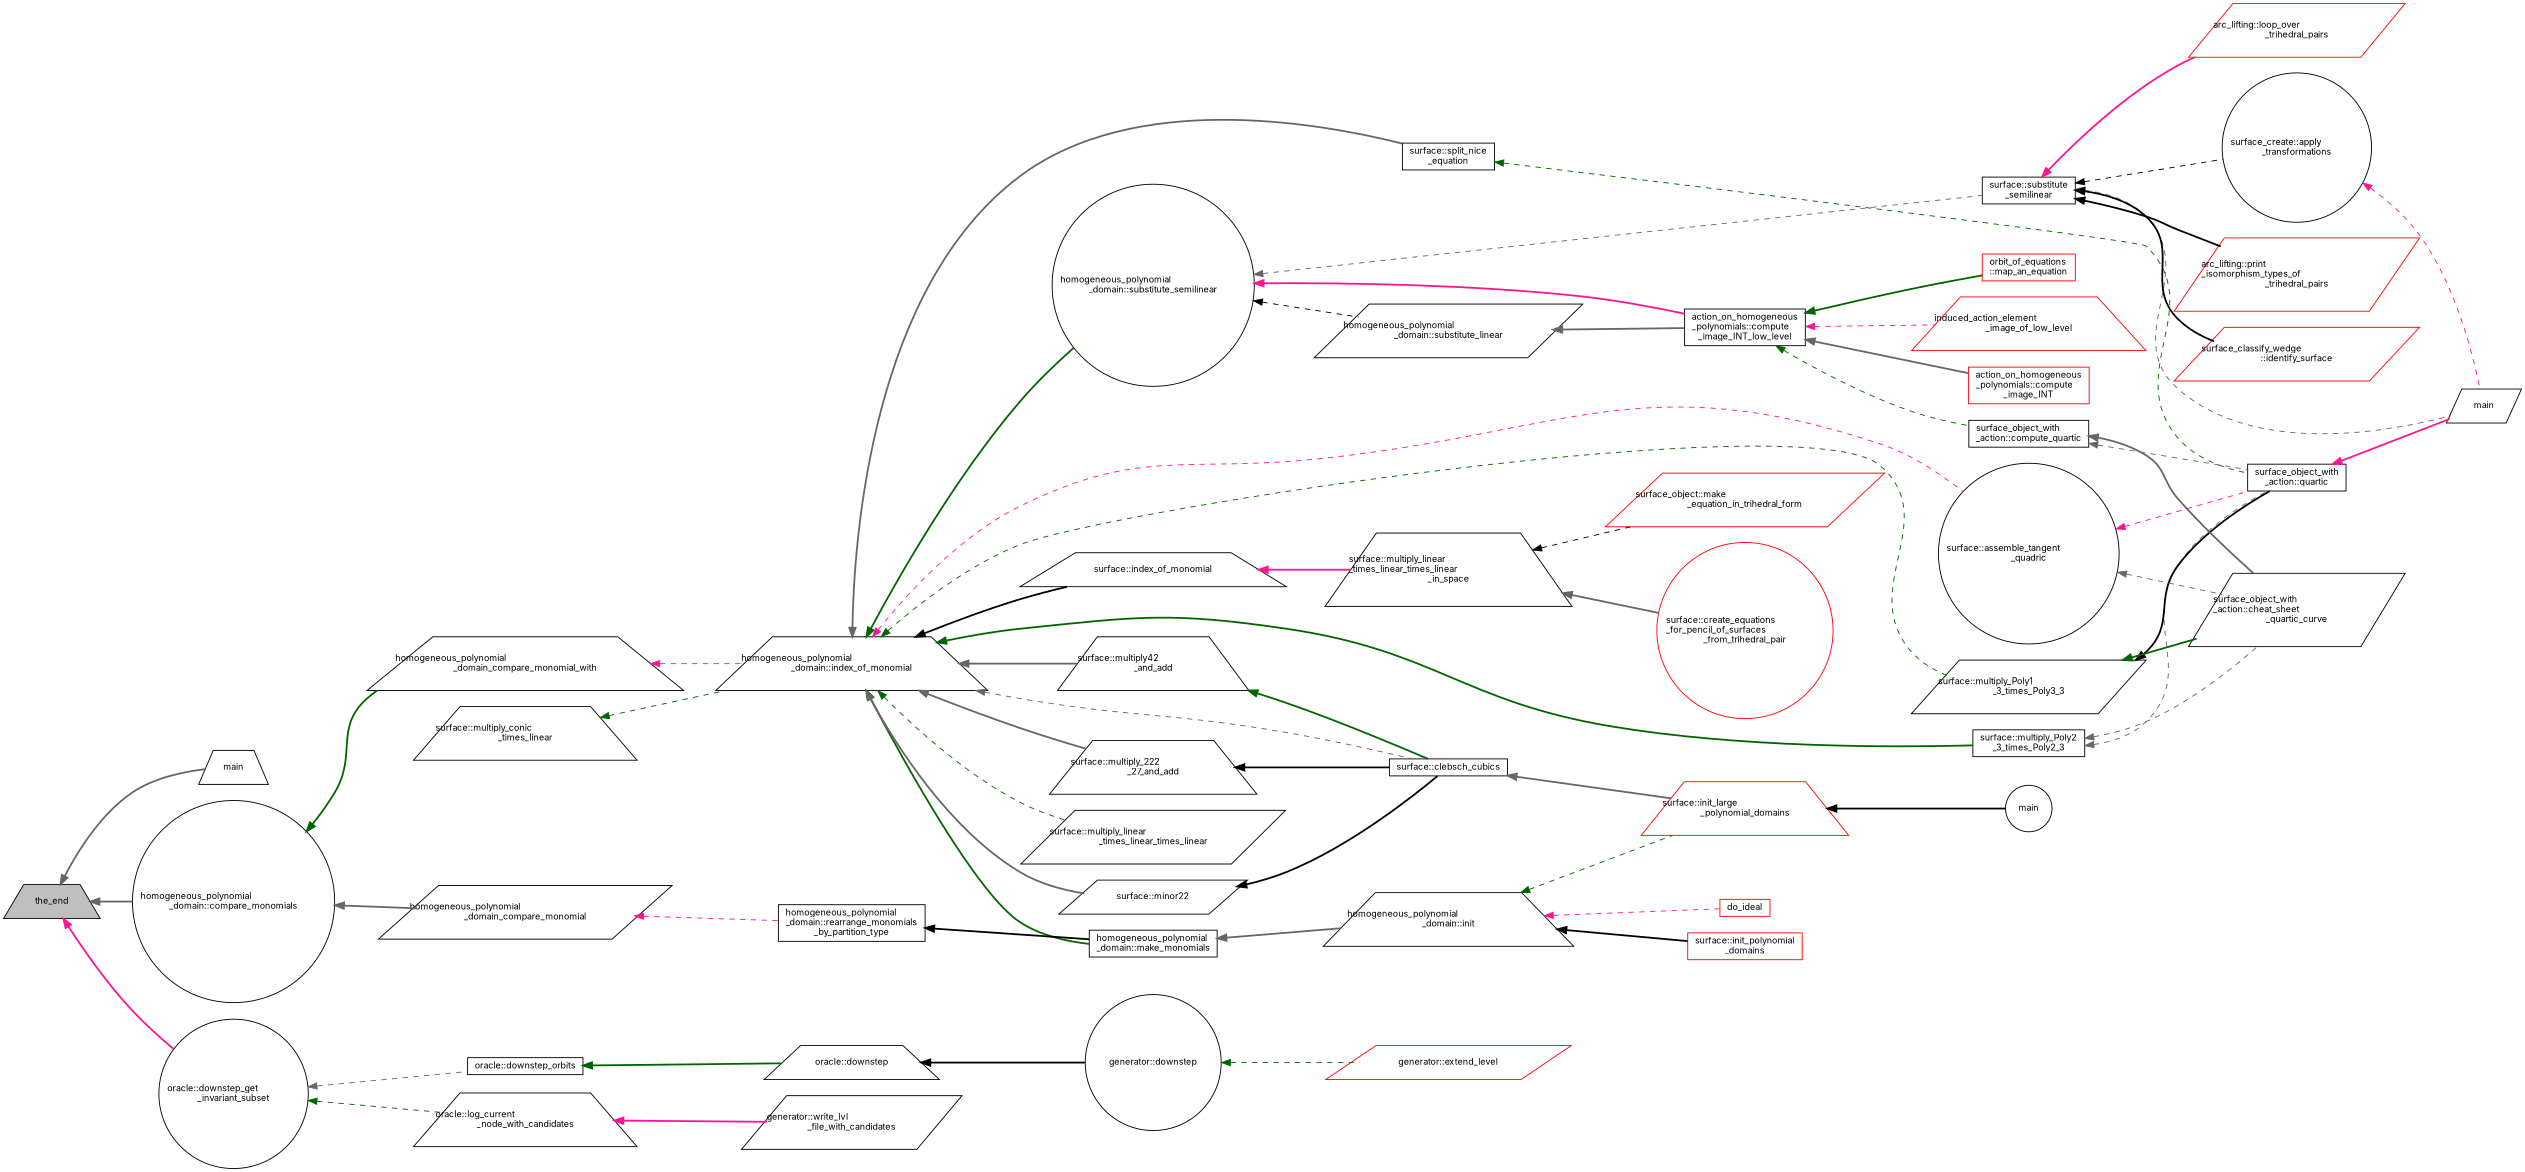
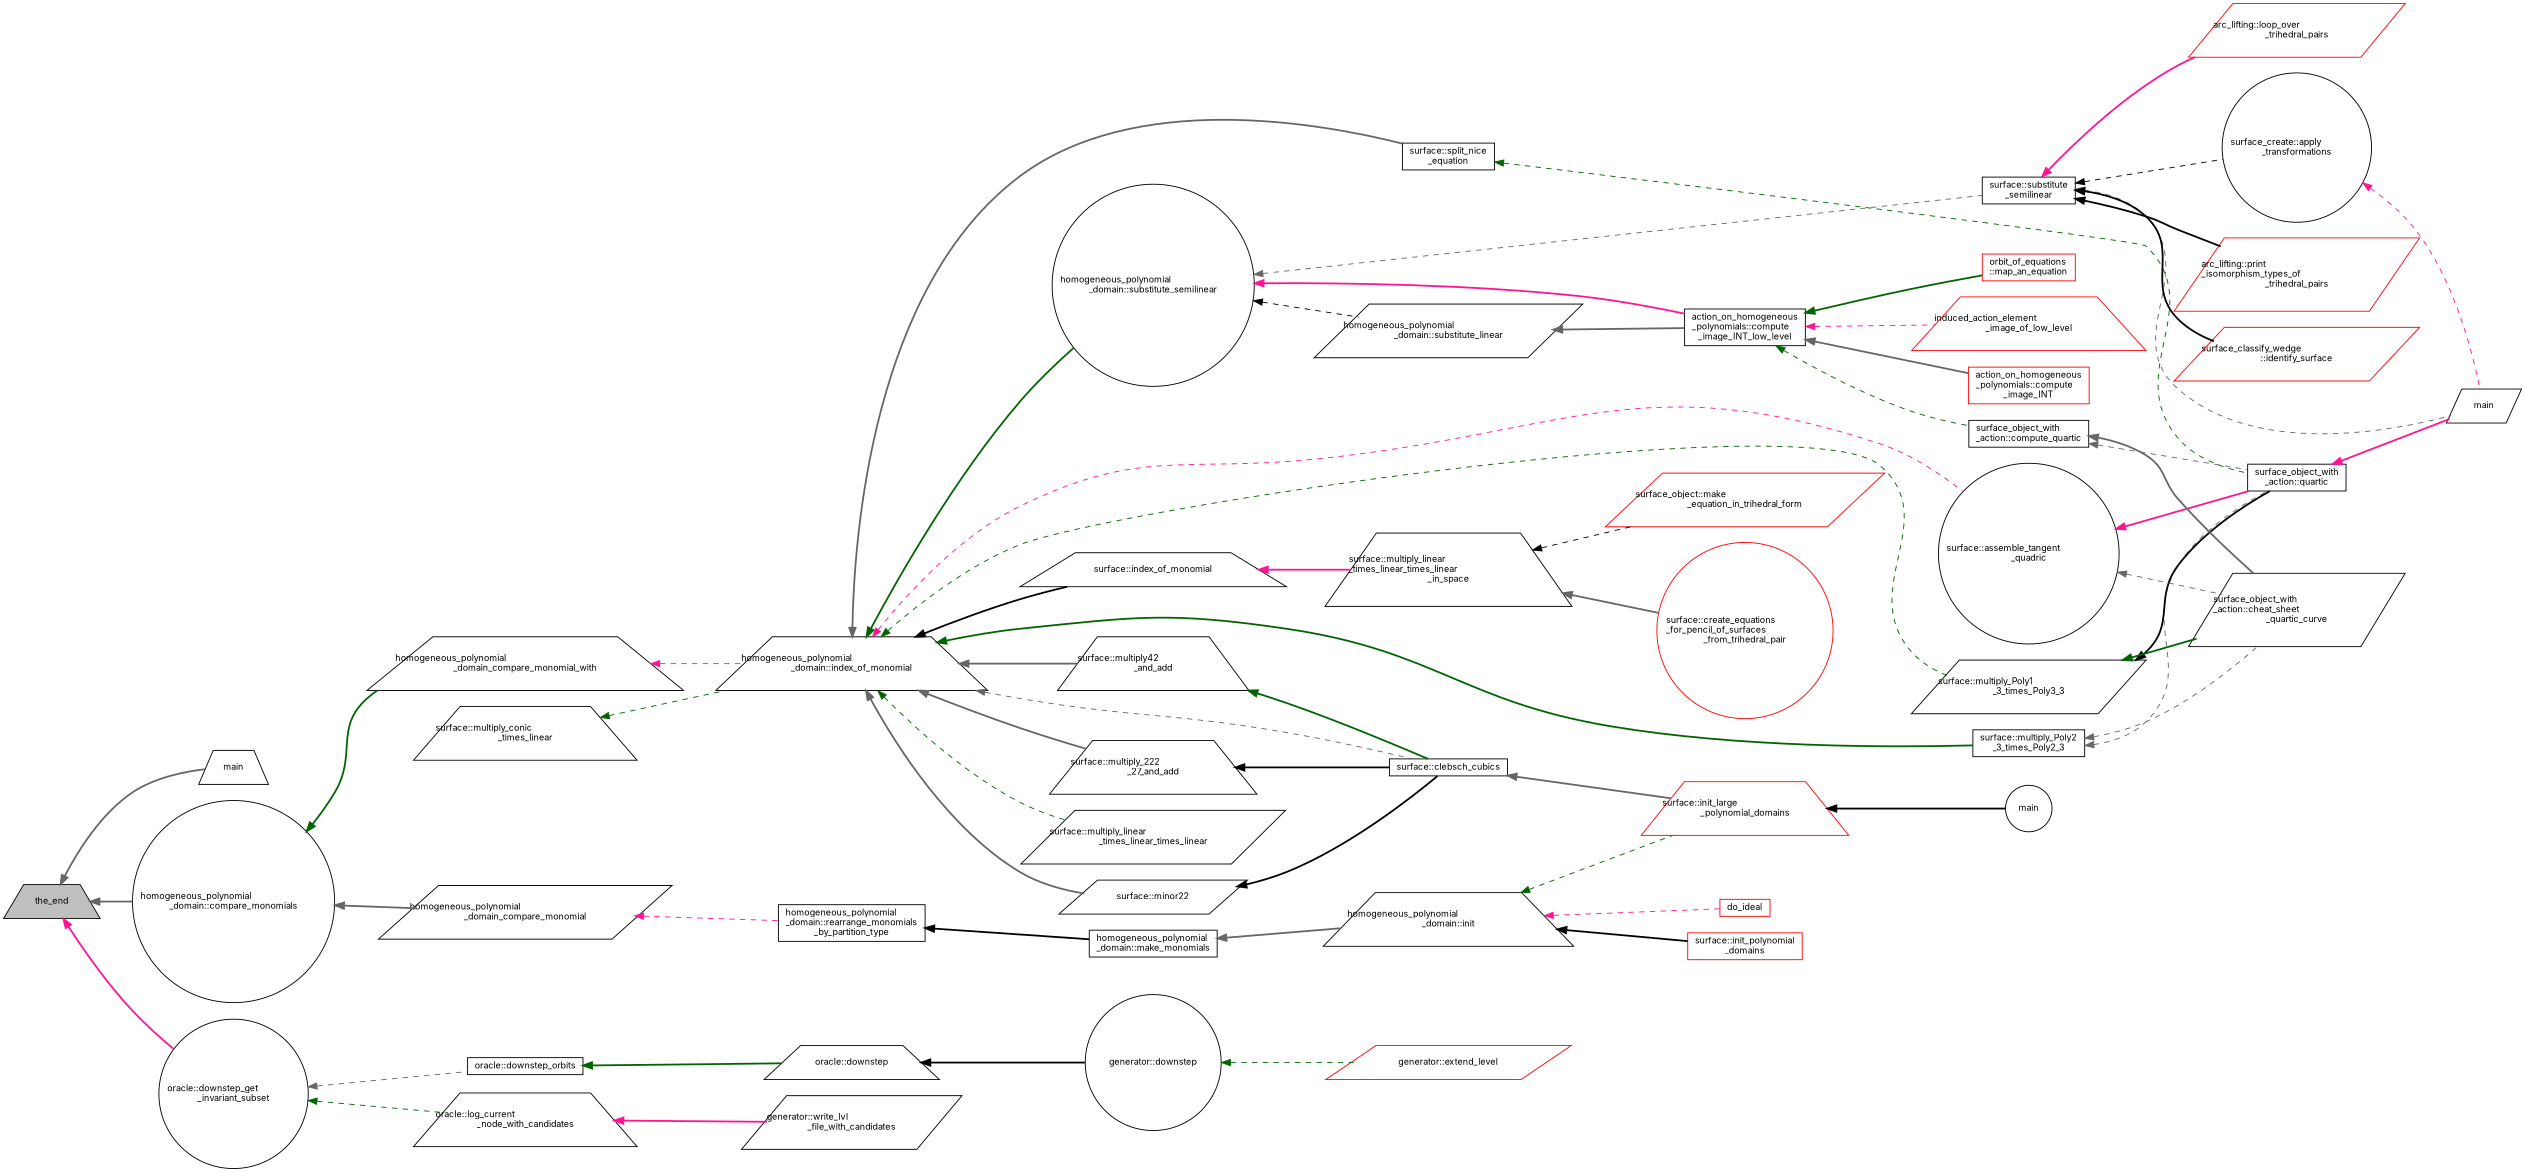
edge "surface_object_with _action::quartic" -> "surface::assemble_tangent _quadric": style dashed -> bold
edge "homogeneous_polynomial _domain::make_monomials" -> "homogeneous_polynomial _domain::index_of_monomial": removed
